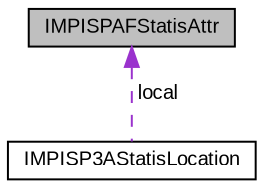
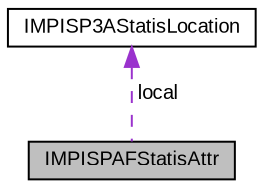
edge "IMPISP3AStatisLocation" -> "IMPISPAFStatisAttr": reversed
